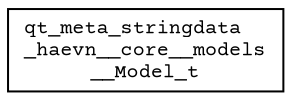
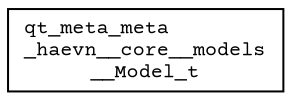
node "qt_meta_stringdata _haevn__core__models __Model_t": label "qt_meta_stringdata _haevn__core__models __Model_t" -> "qt_meta_meta _haevn__core__models __Model_t"
